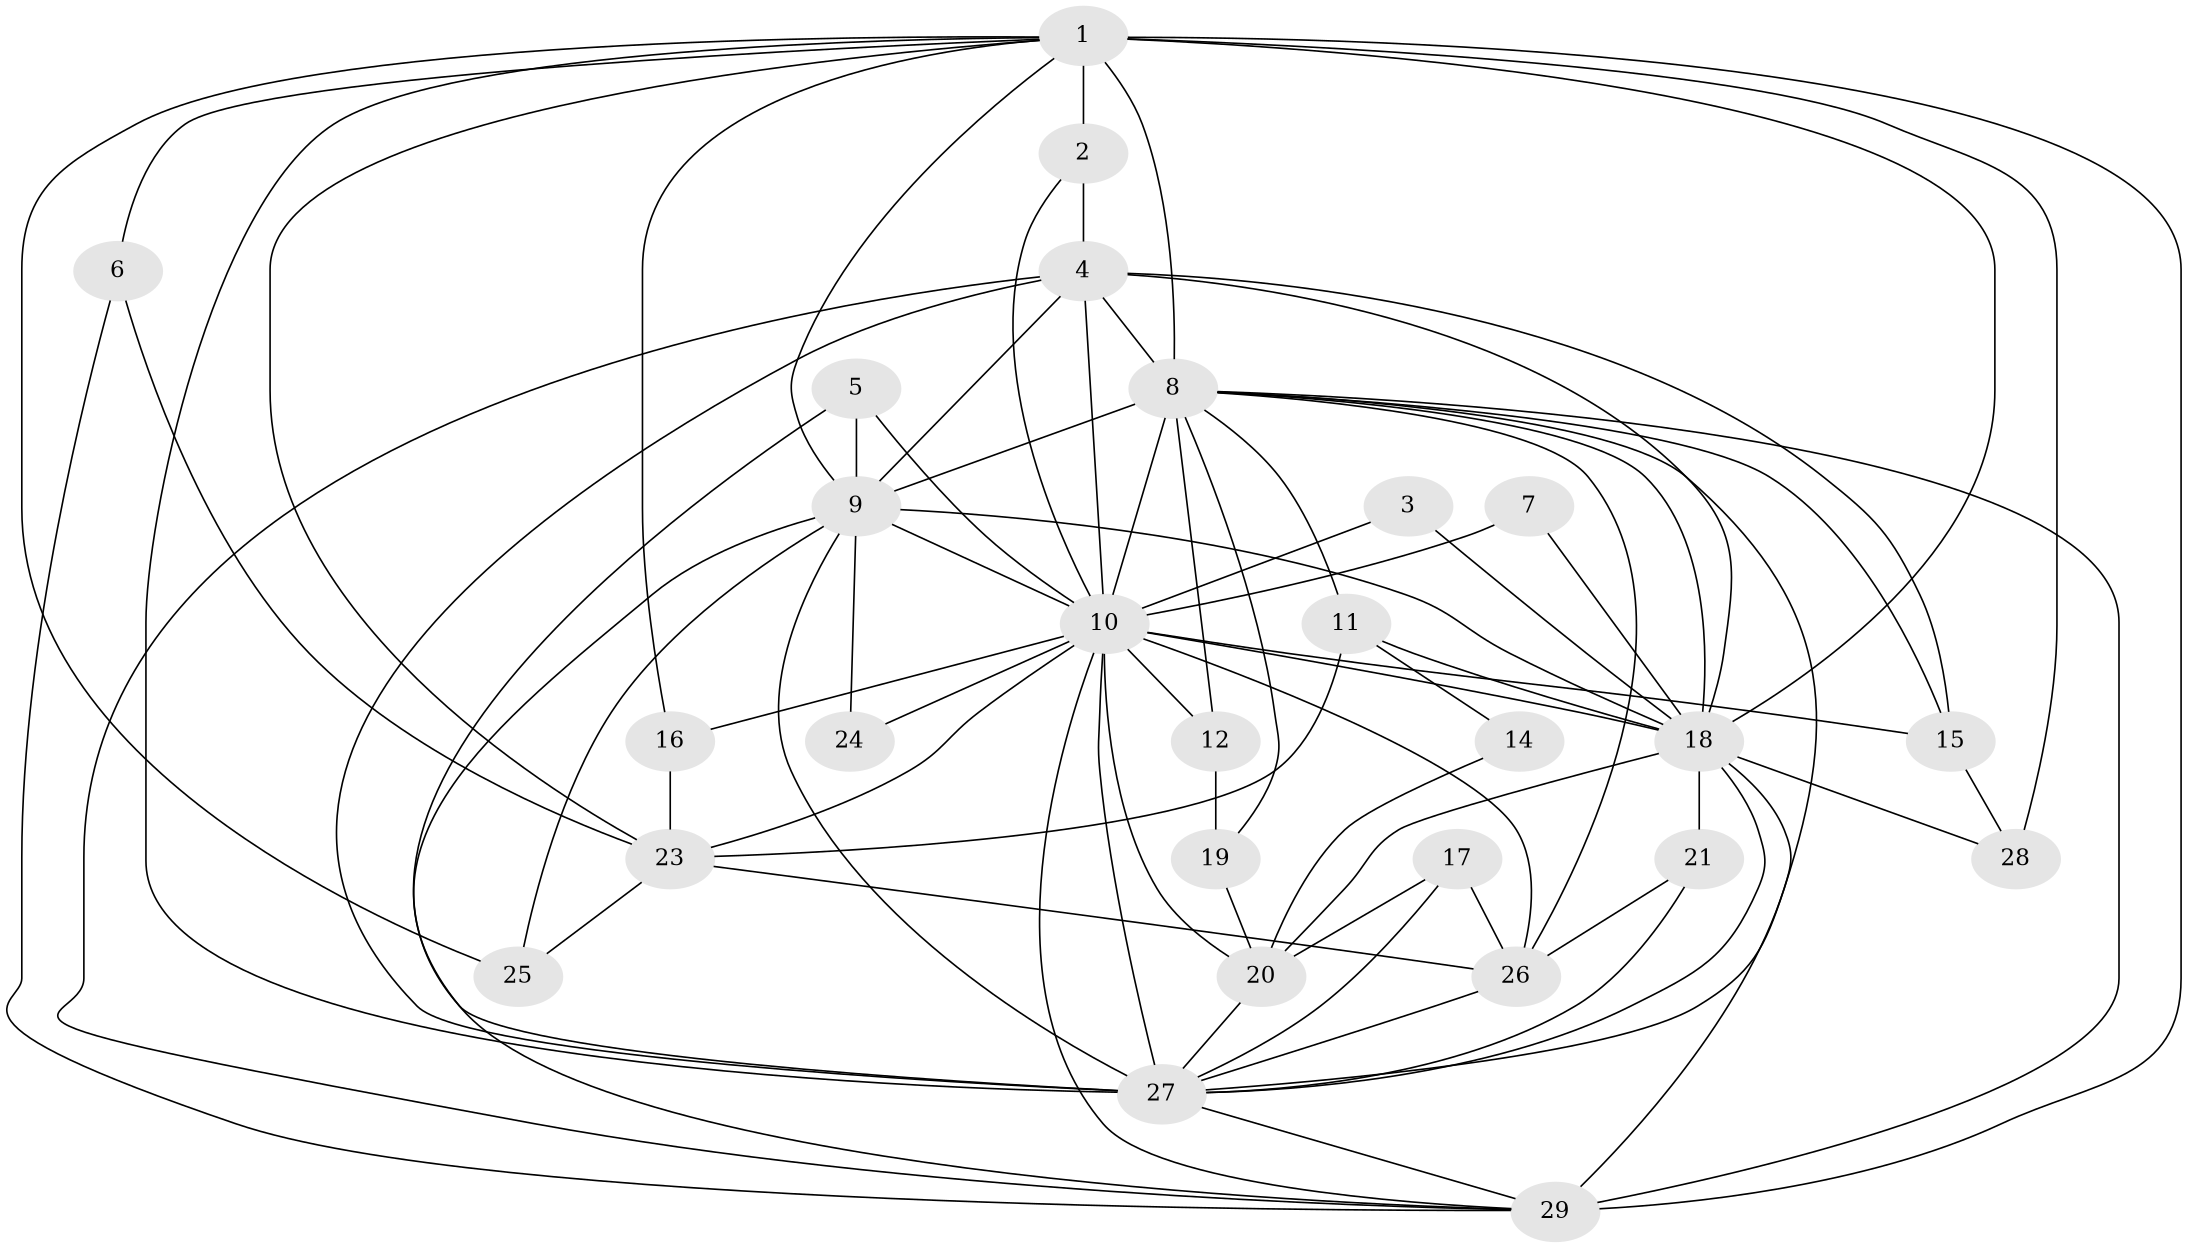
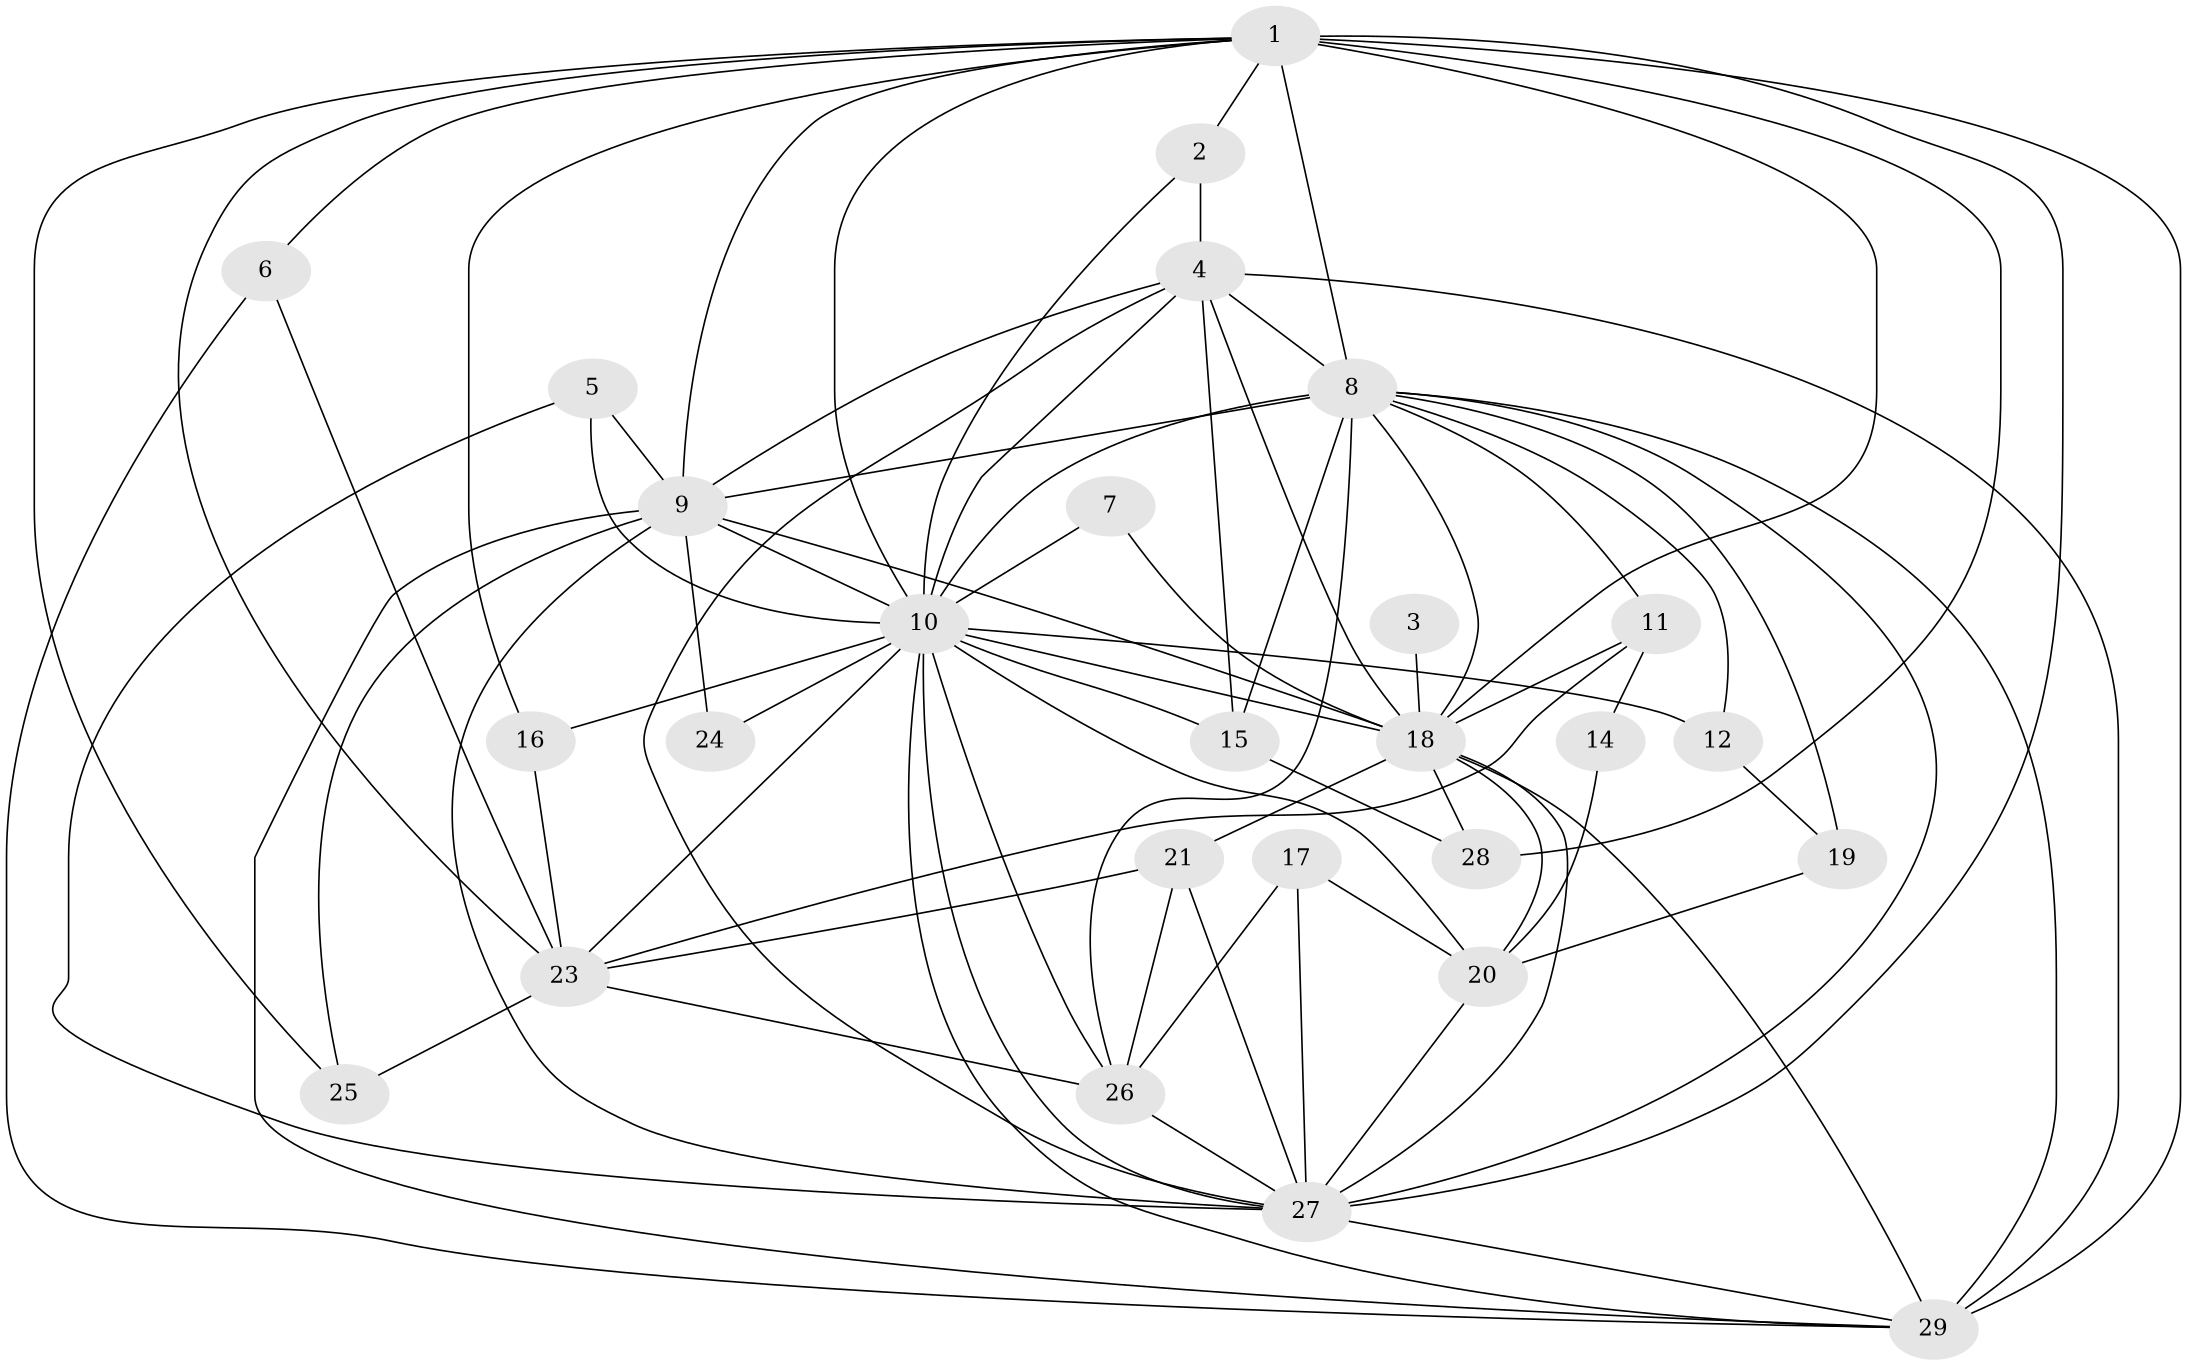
edge "3" -- "10": now "1" -- "10"
edge "21" -- "23": added
